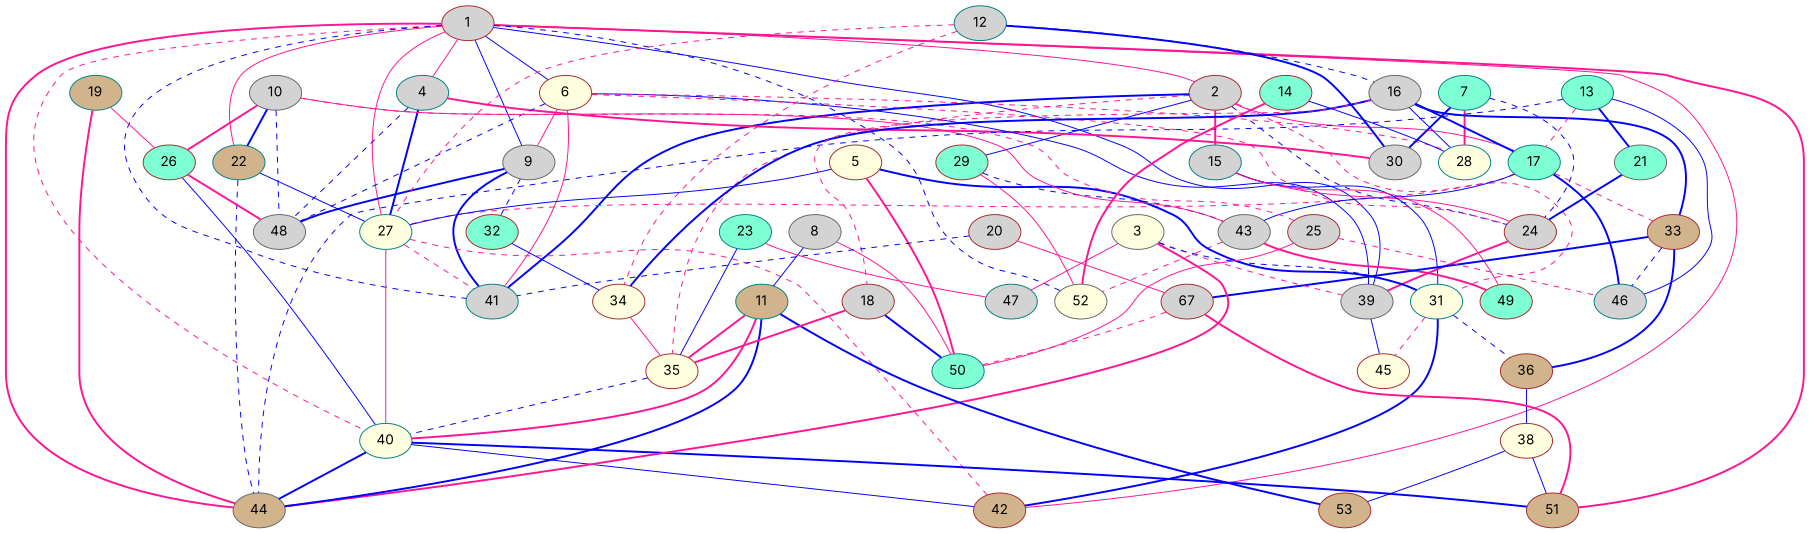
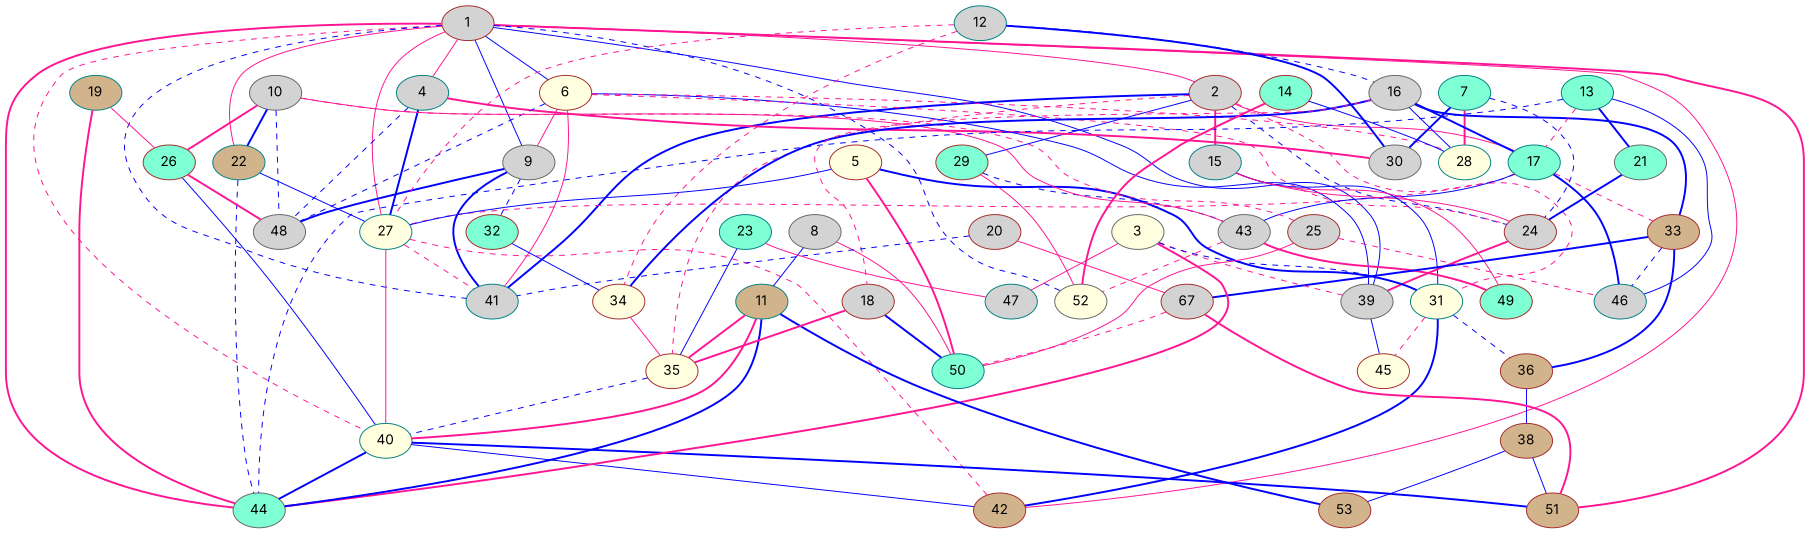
node "38": fillcolor lightyellow -> tan
node "44": fillcolor tan -> aquamarine
